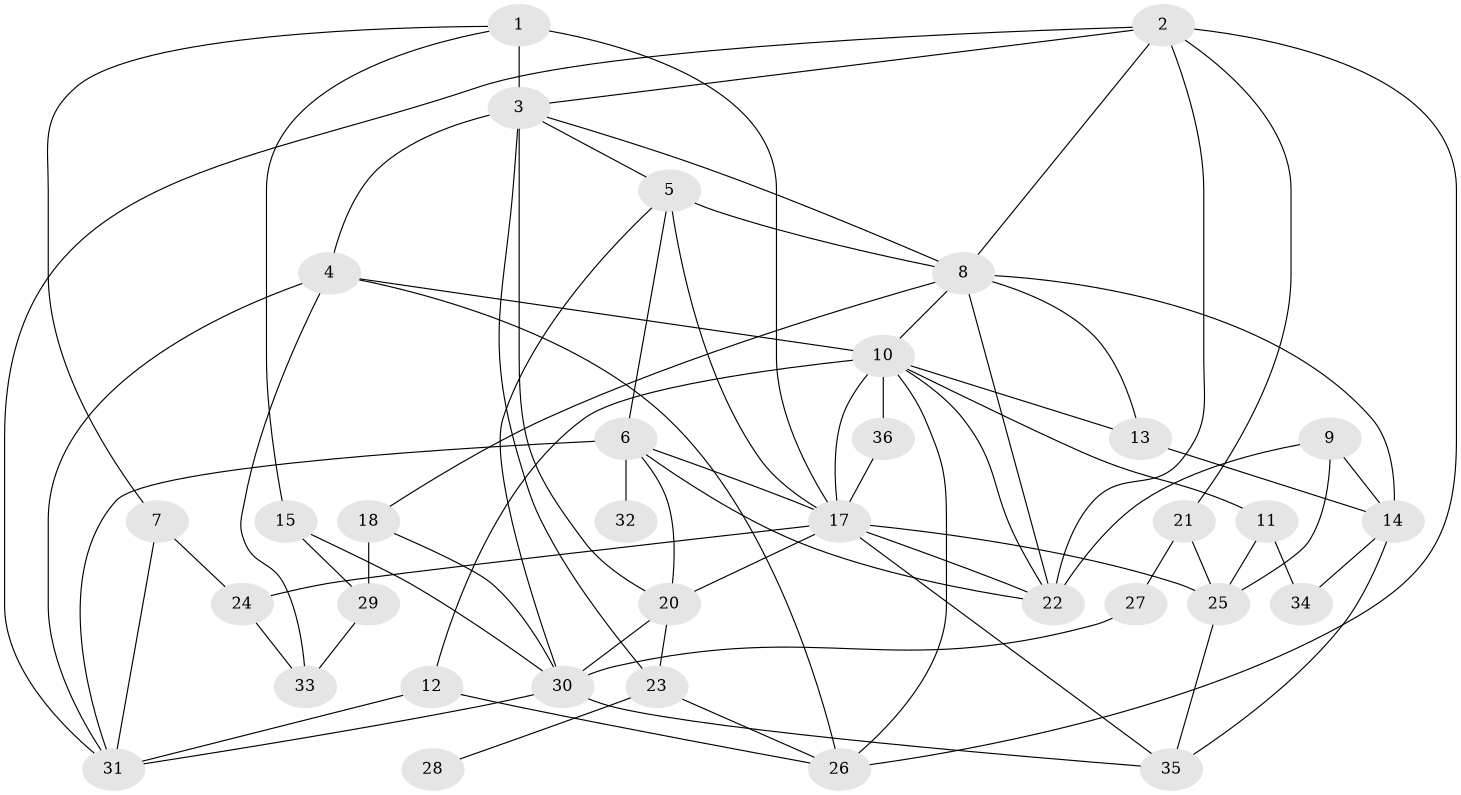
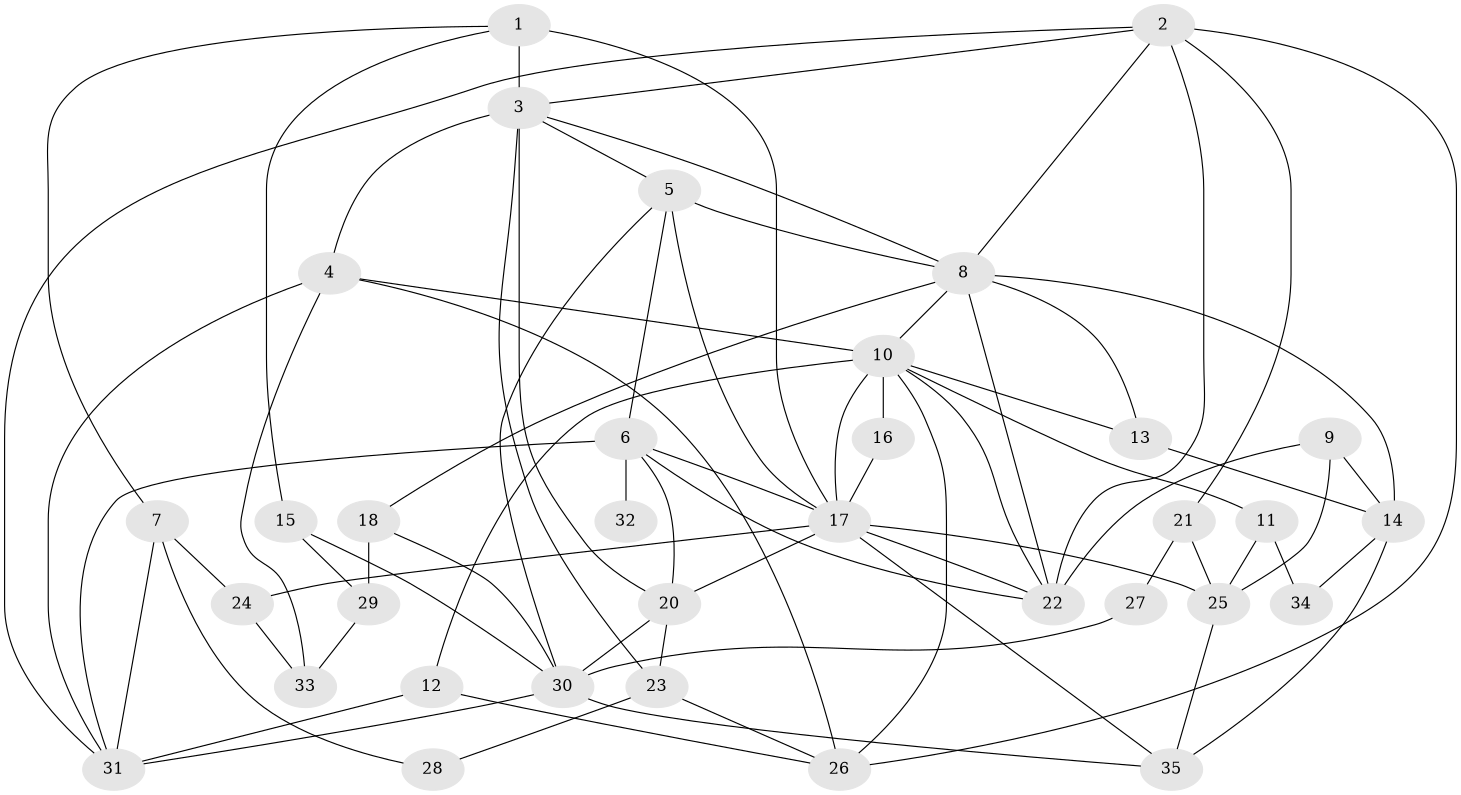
node "36": label "36" -> "16"
edge "7" -- "28": added
